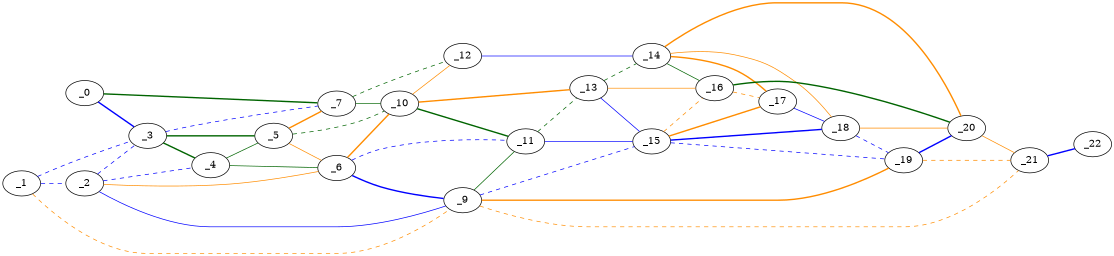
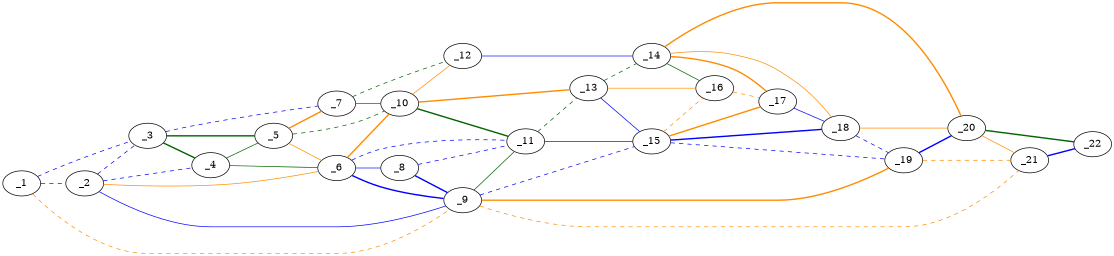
edge "_16" -- "_20": now "_22" -- "_20"
node "_0": removed
node "_8": added
